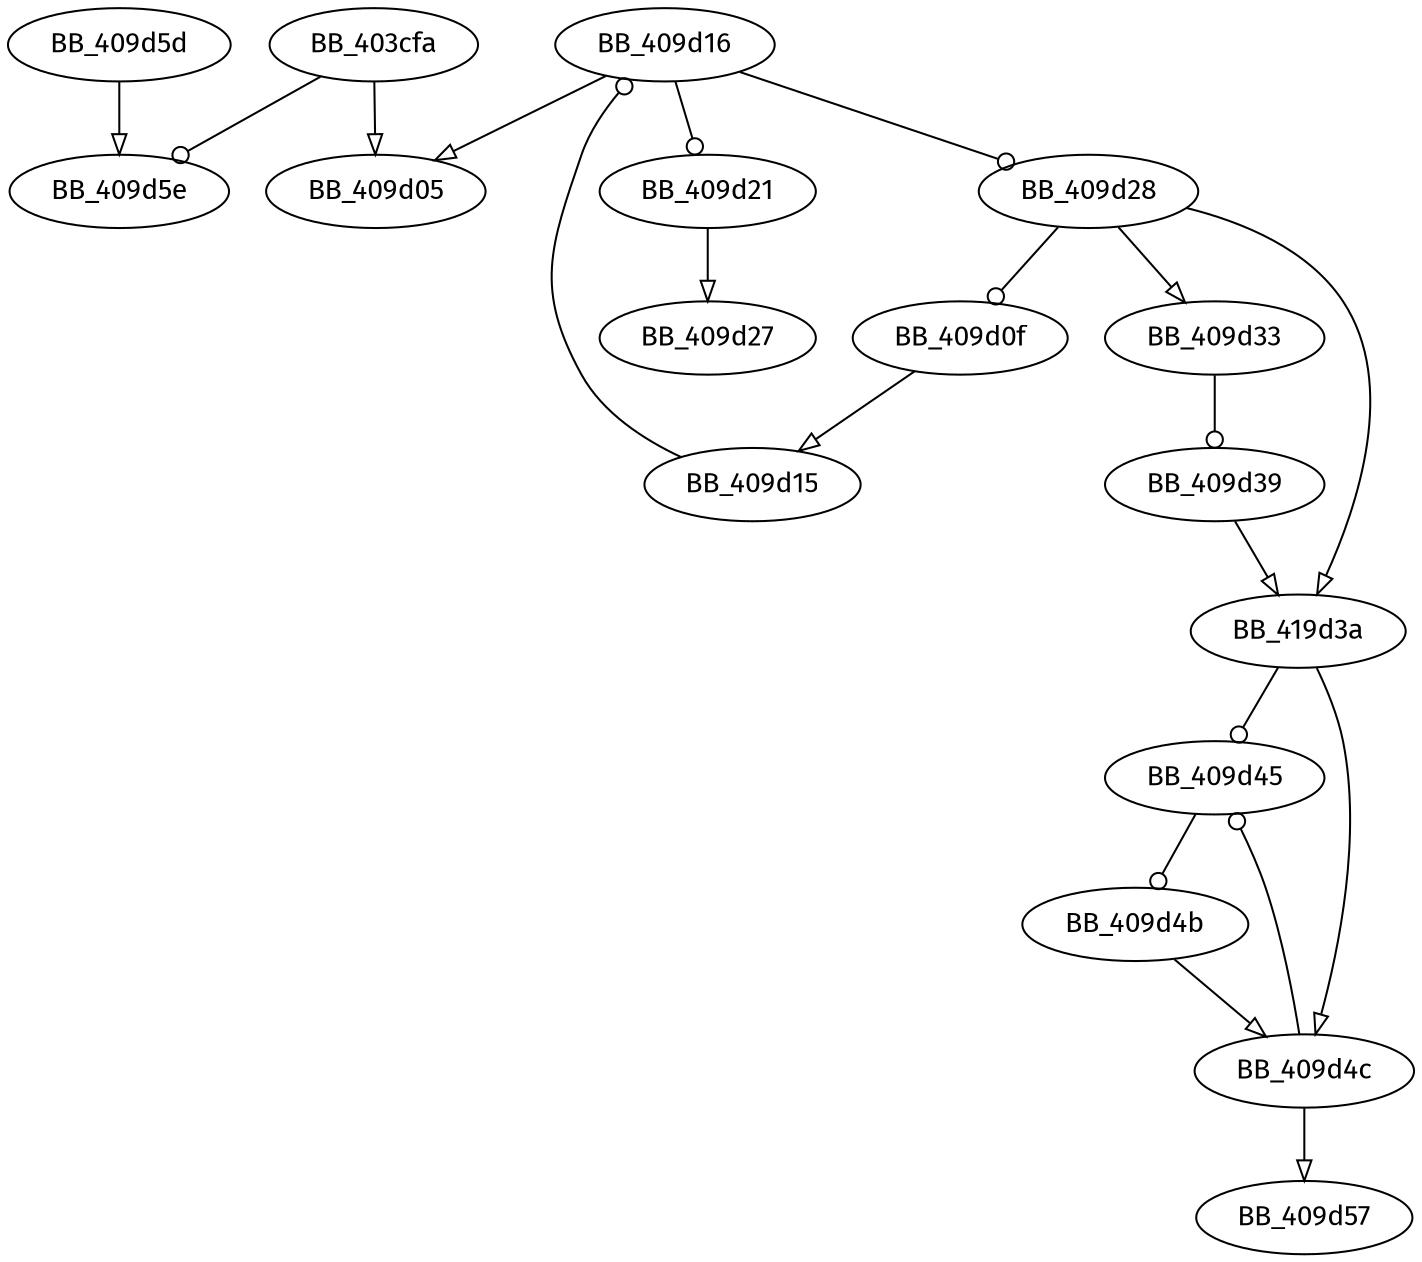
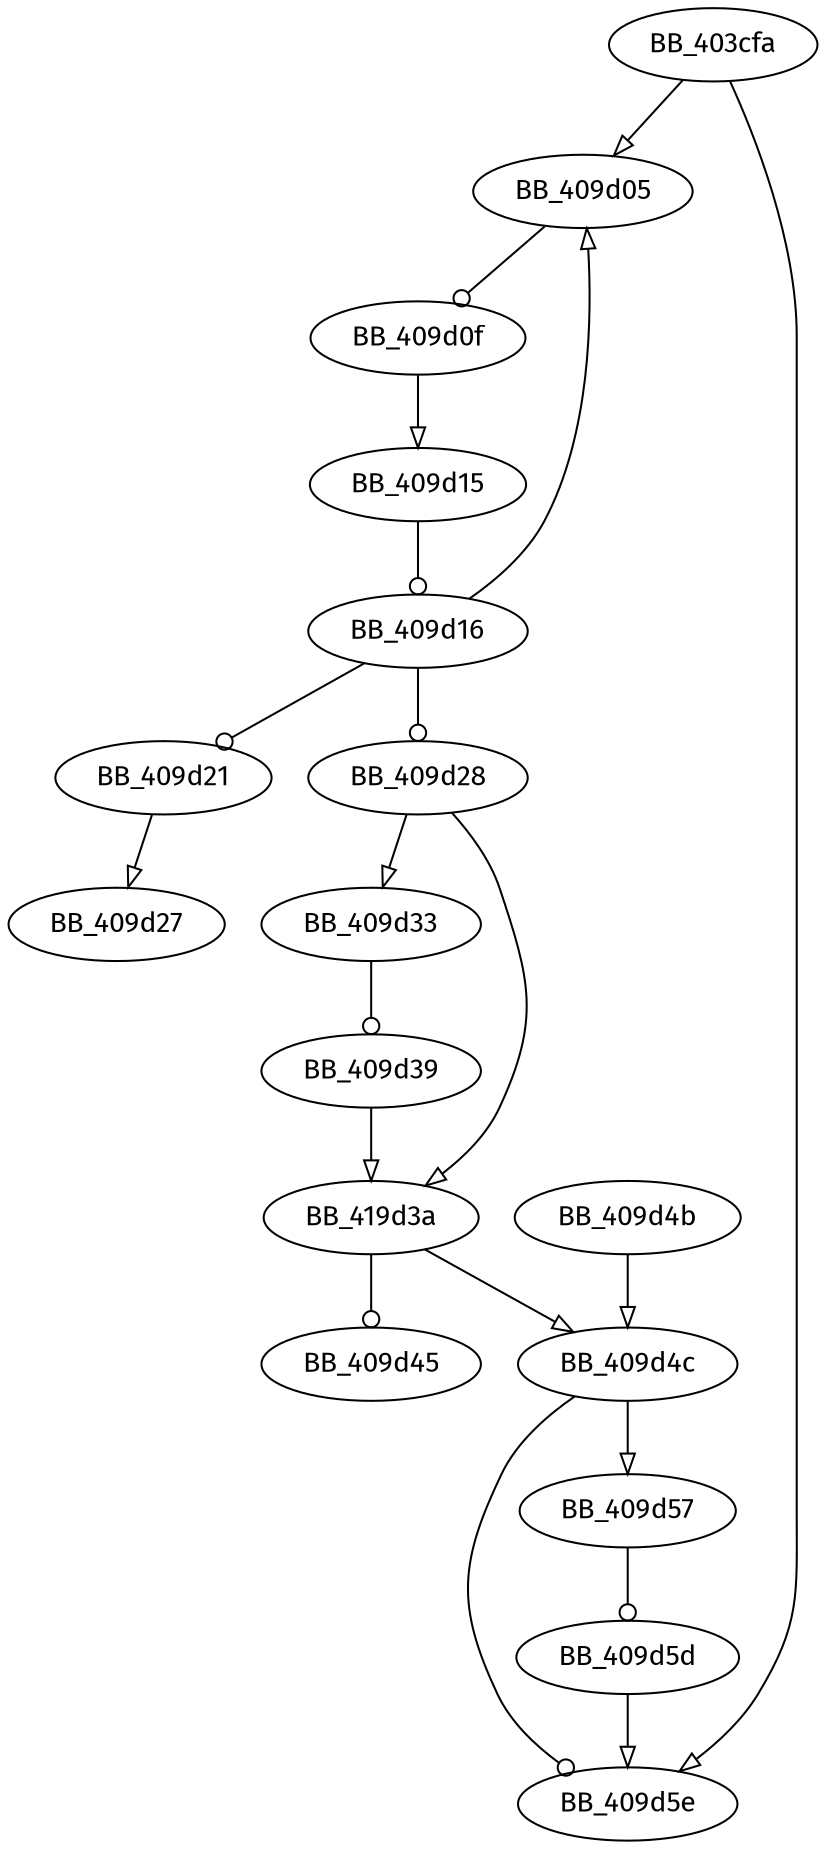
edge "BB_403cfa" -> "BB_409d5e": arrowhead odot -> onormal
edge "BB_409d28" -> "BB_409d0f": now "BB_409d05" -> "BB_409d0f"
edge "BB_409d45" -> "BB_409d4b": removed
edge "BB_409d4c" -> "BB_409d45": now "BB_409d4c" -> "BB_409d5e"
edge "BB_409d57" -> "BB_409d5d": added
